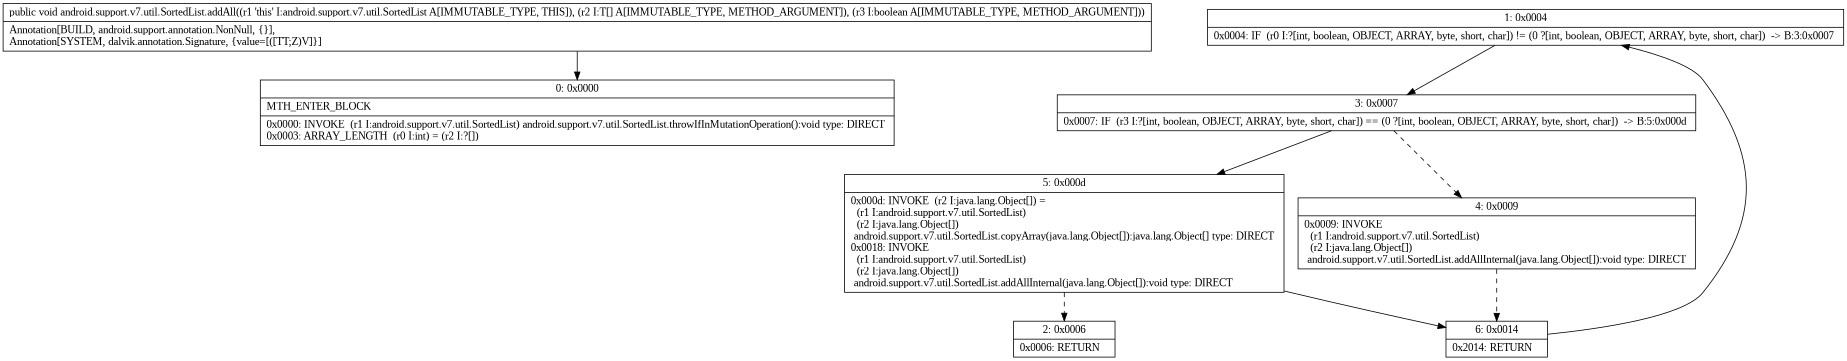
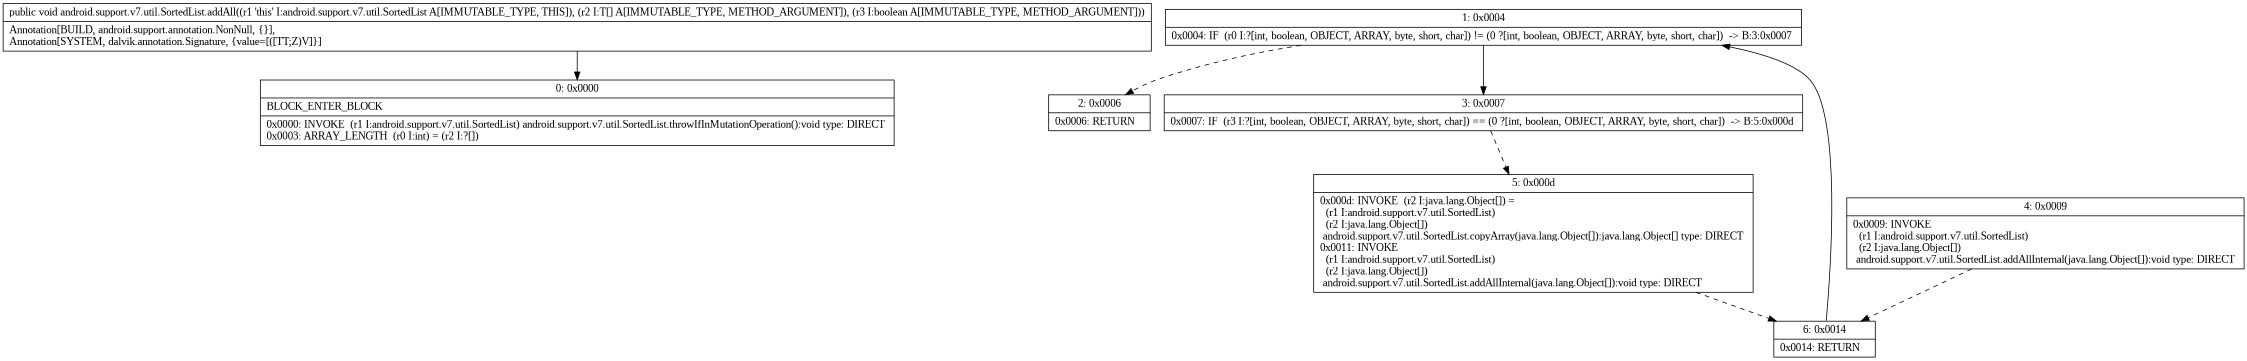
node "0: 0x0000": text "MTH_ENTER_BLOCK" -> "BLOCK_ENTER_BLOCK"
edge "3: 0x0007" -> "5: 0x000d": style solid -> dashed
edge "3: 0x0007" -> "4: 0x0009": removed
node "5: 0x000d": text "0x0018: INVOKE" -> "0x0011: INVOKE"
edge "5: 0x000d" -> "2: 0x0006": now "1: 0x0004" -> "2: 0x0006"
edge "5: 0x000d" -> "6: 0x0014": style solid -> dashed
node "6: 0x0014": text "0x2014: RETURN" -> "0x0014: RETURN"
